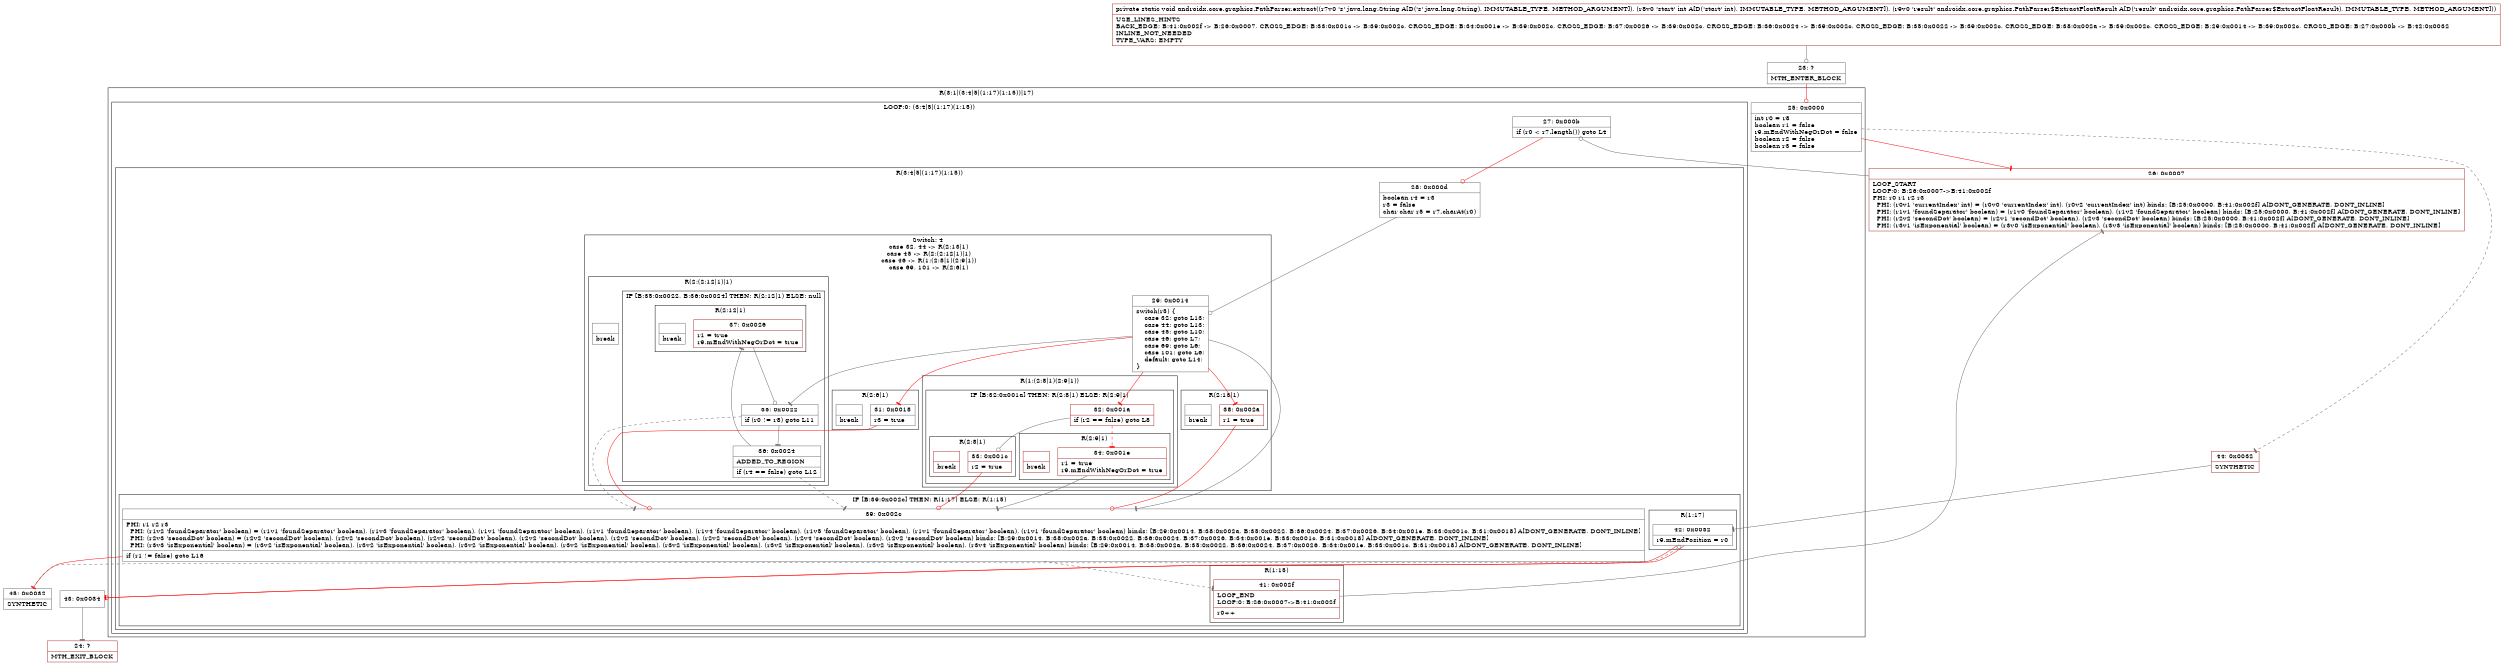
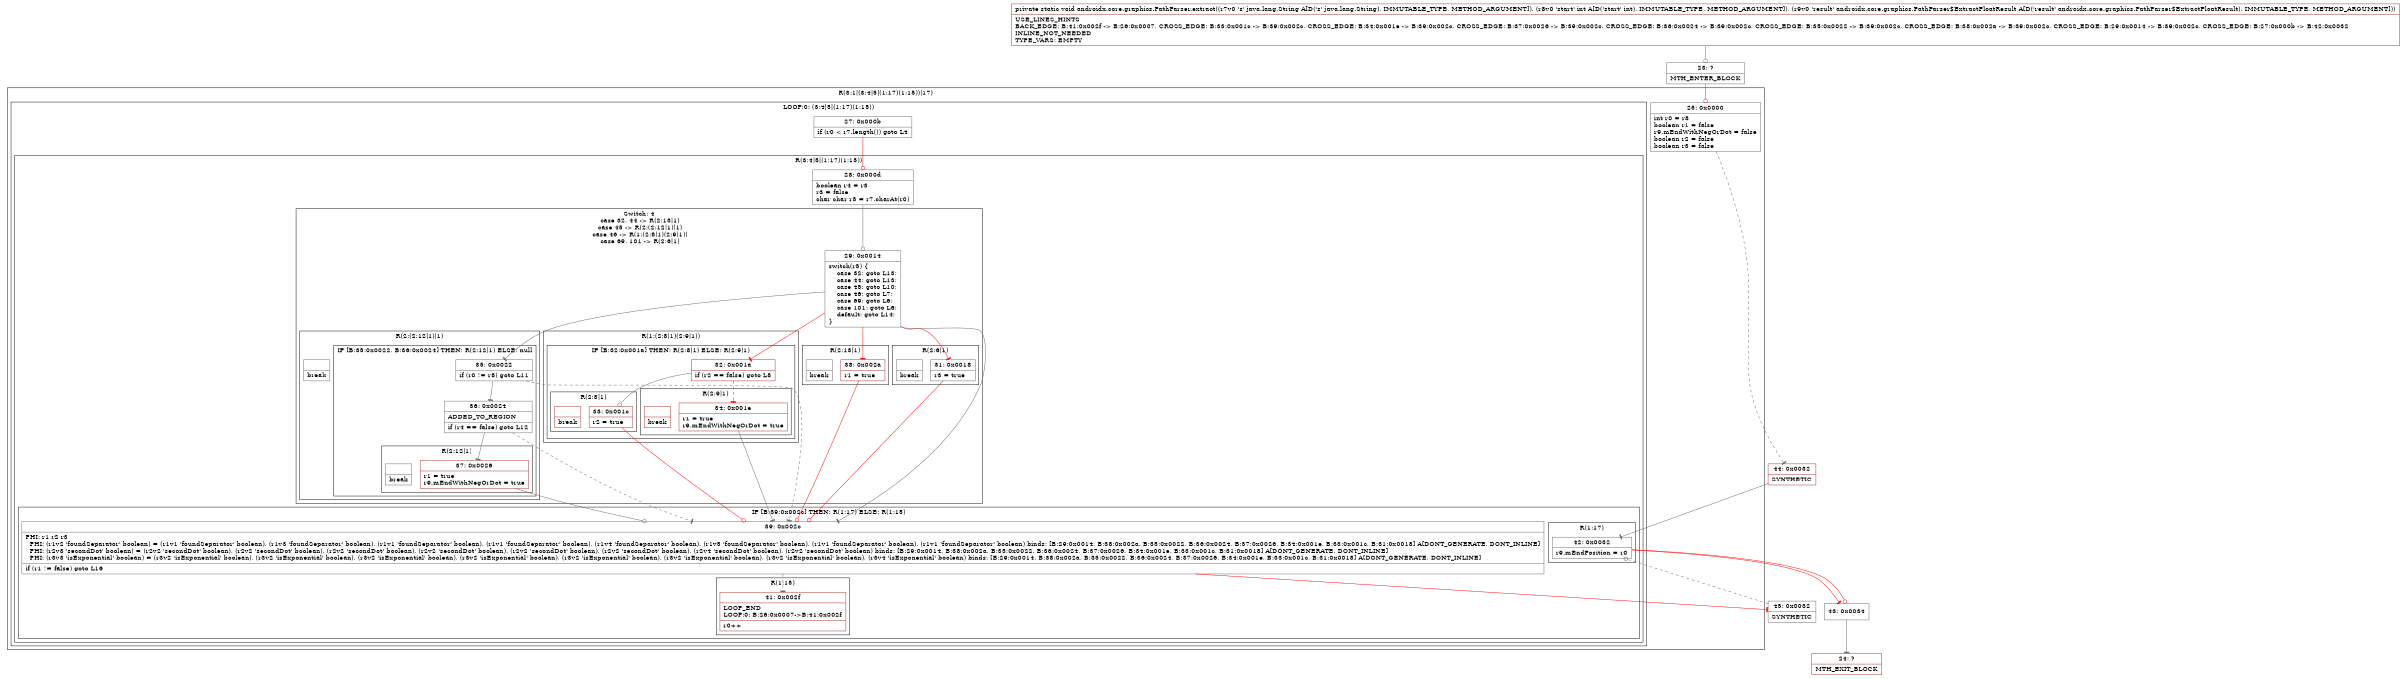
node "26: 0x0007": removed
edge "37: 0x0026" -> "35: 0x0022": now "37: 0x0026" -> "39: 0x002c"
